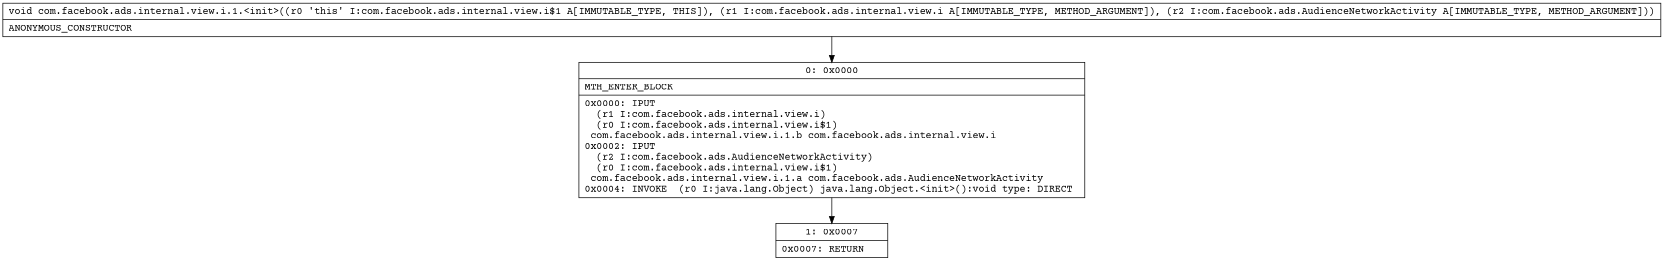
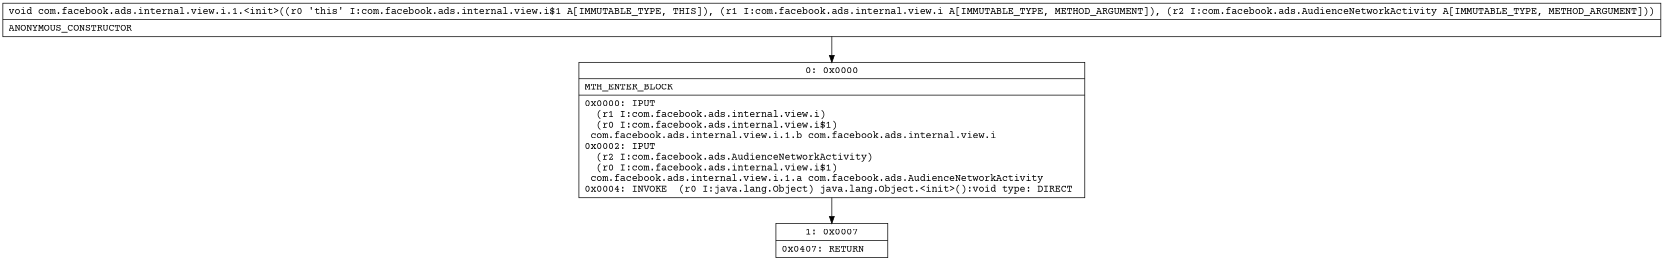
node "1: 0x0007": text "0x0007: RETURN" -> "0x0407: RETURN"
